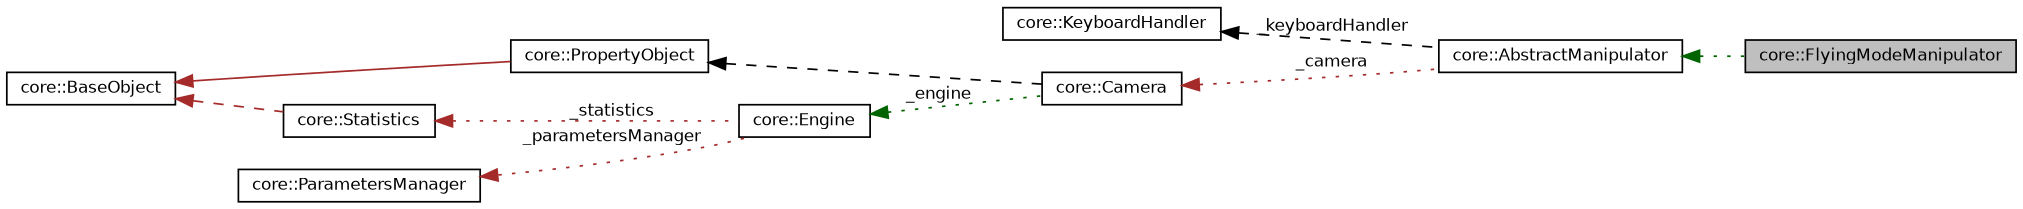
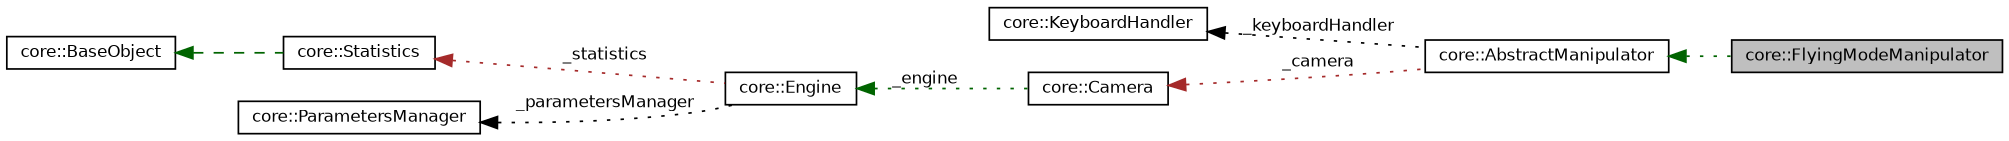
edge "core::AbstractManipulator" -> "core::KeyboardHandler": style dashed -> dotted
node "core::PropertyObject": removed
edge "core::Statistics" -> "core::BaseObject": color brown -> darkgreen
edge "core::Engine" -> "core::ParametersManager": color brown -> black
